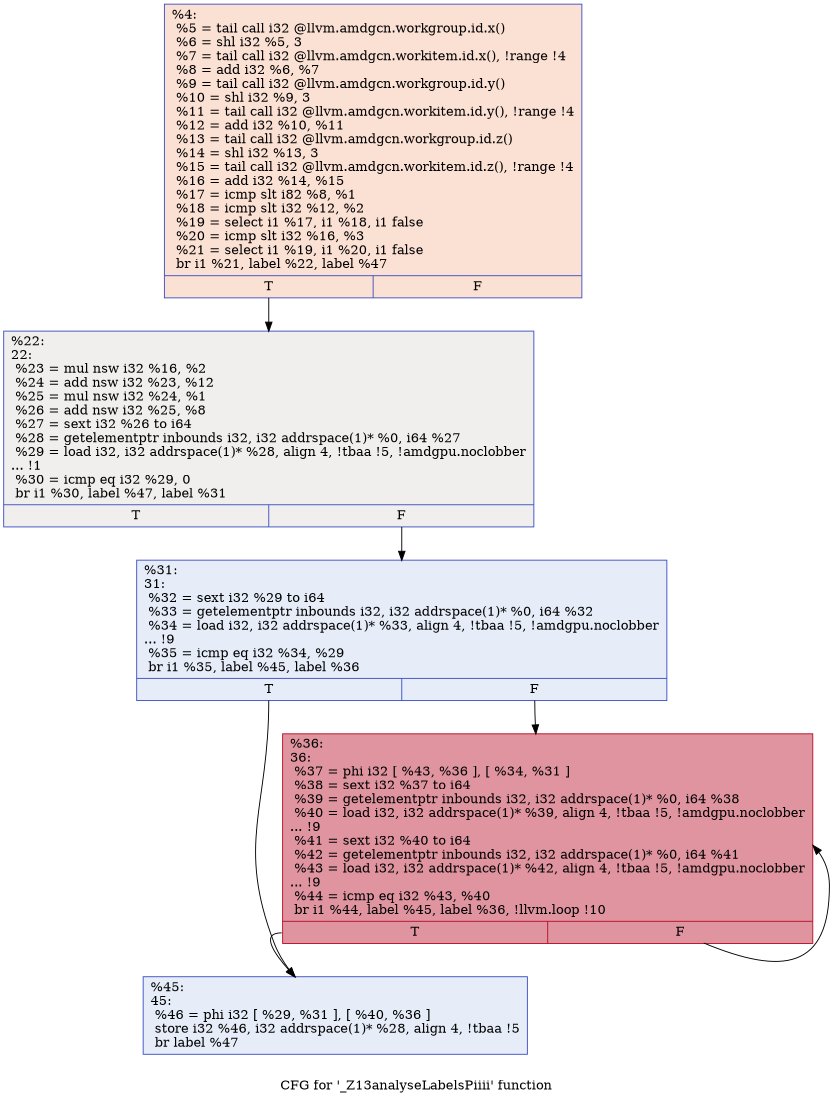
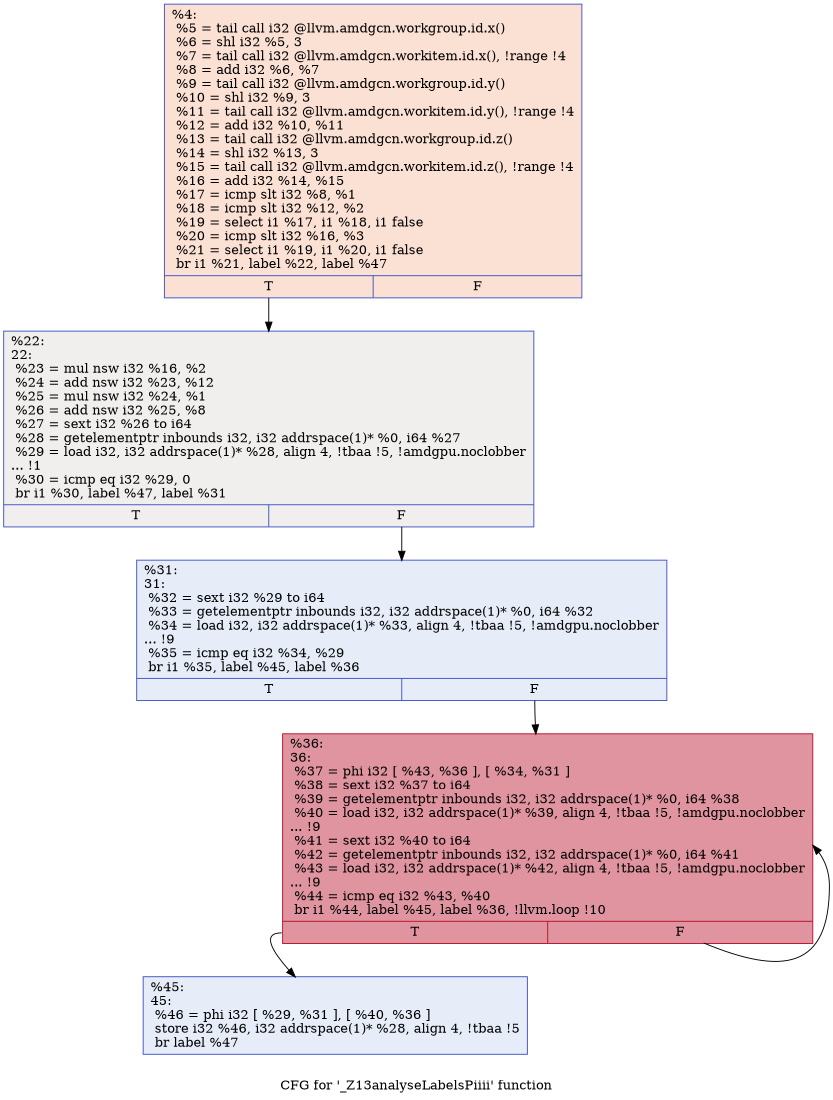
node "%4:": text "%17 = icmp slt i82 %8, %1" -> "%17 = icmp slt i32 %8, %1"
edge "%31:" -> "%45:": removed
